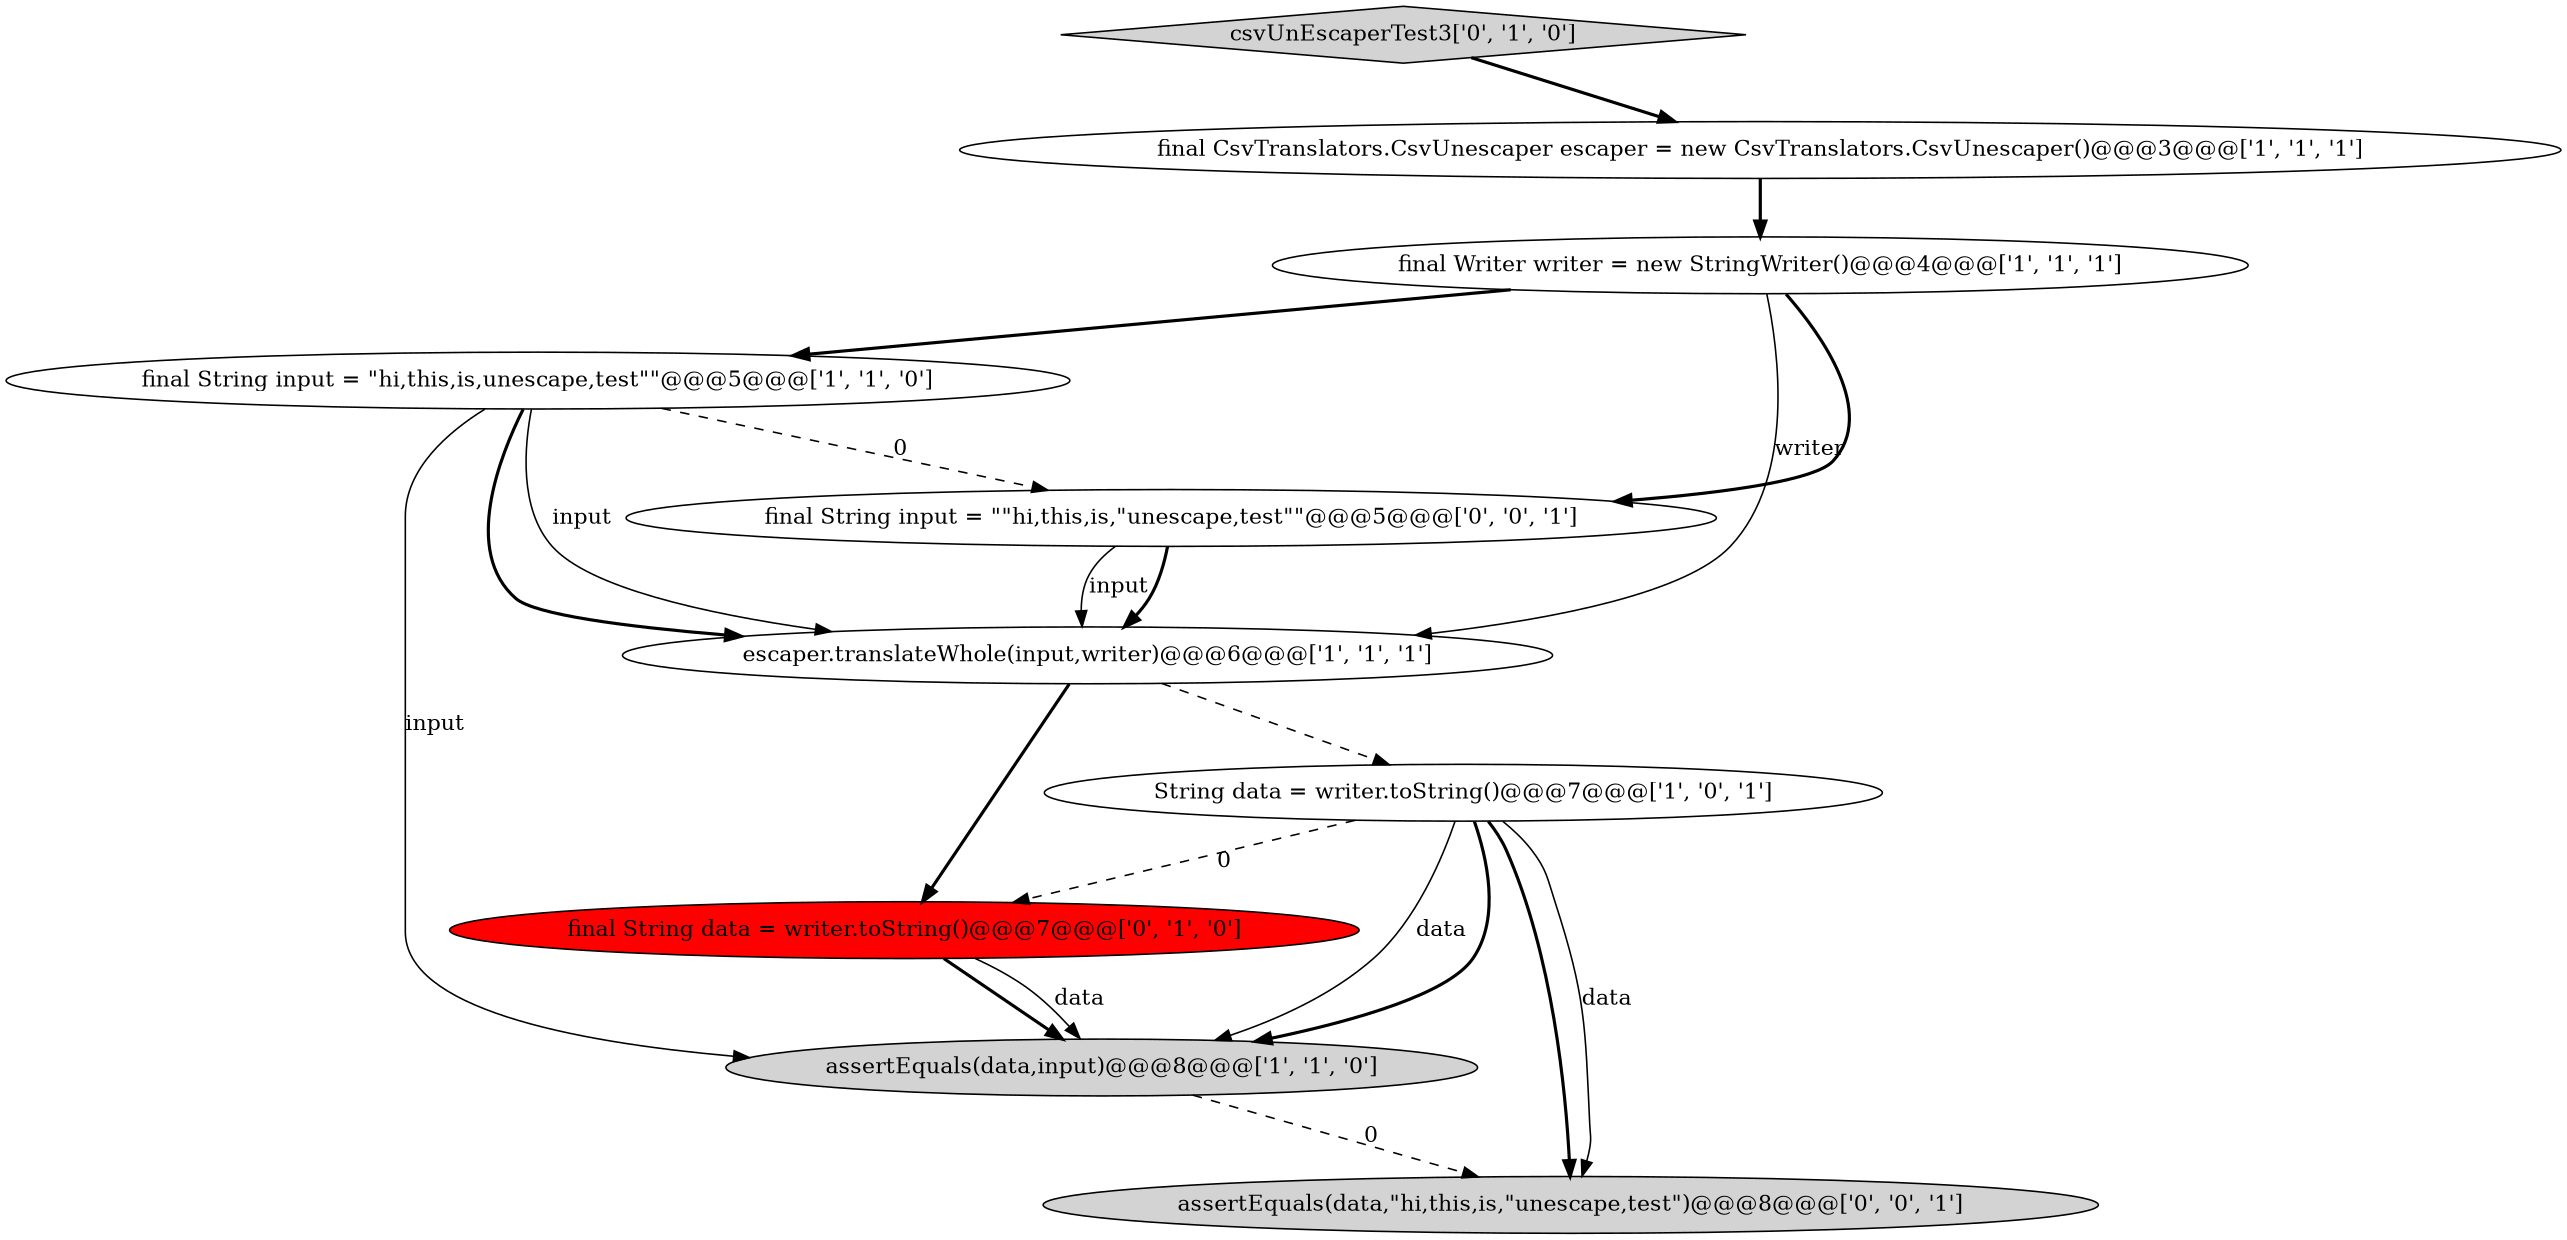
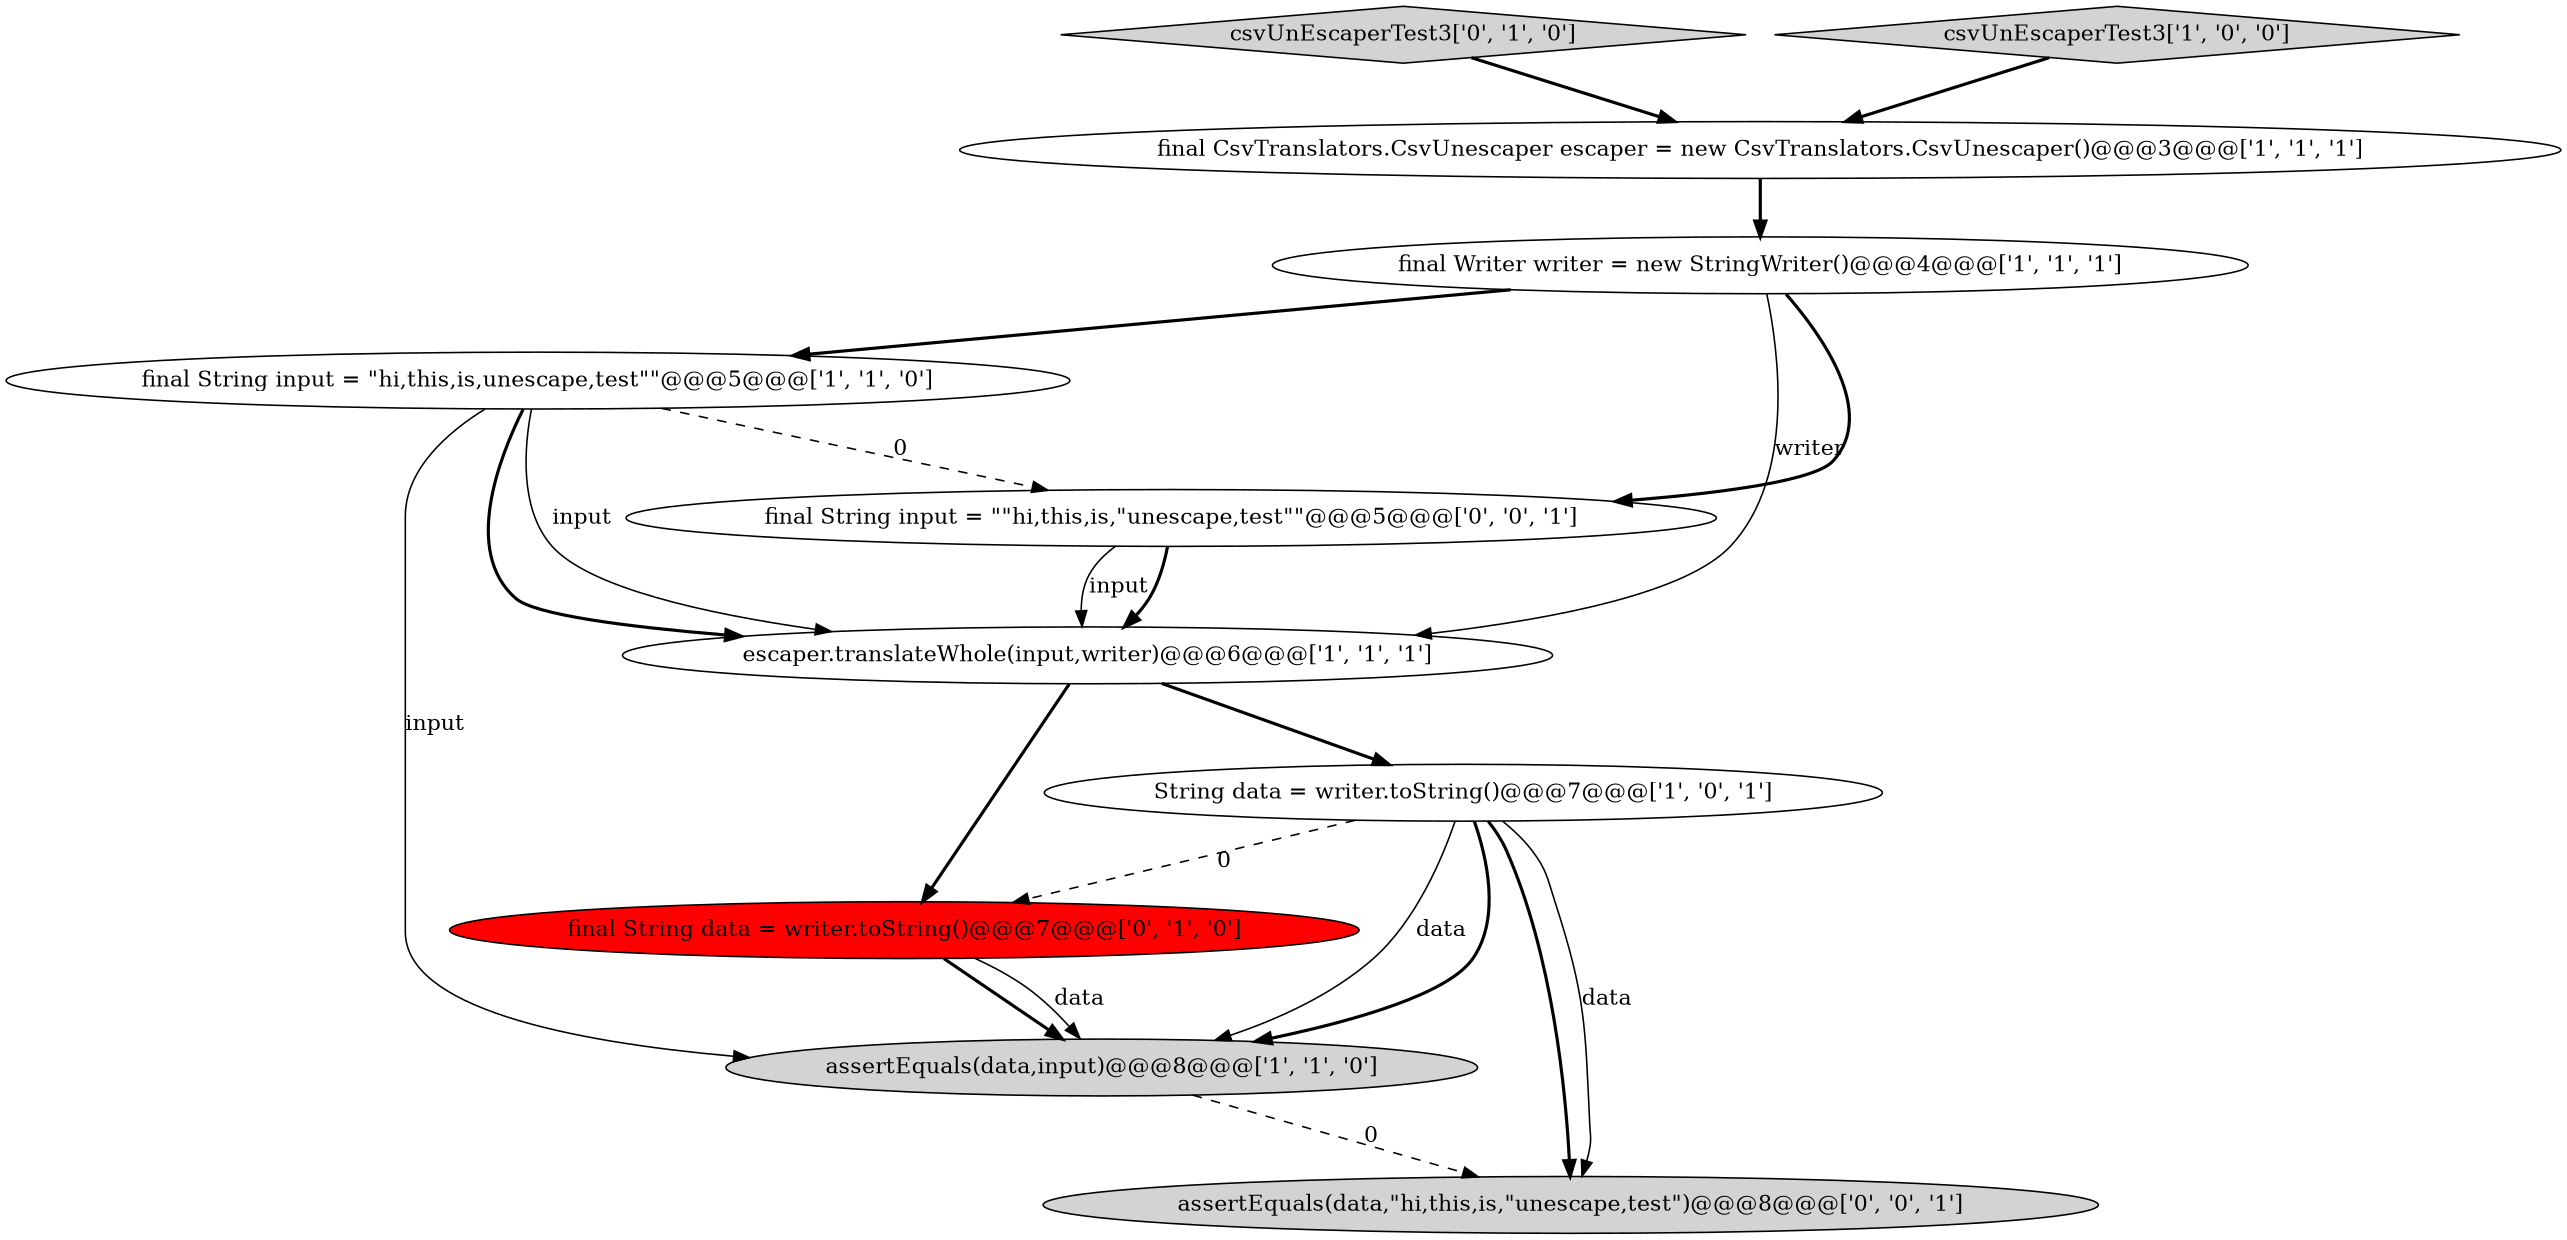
node "csvUnEscaperTest3['1', '0', '0']": added
edge "escaper.translateWhole(input,writer)@@@6@@@['1', '1', '1']" -> "String data = writer.toString()@@@7@@@['1', '0', '1']": style dashed -> bold
